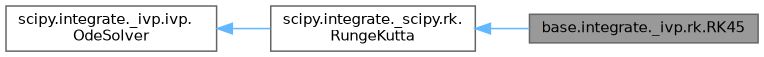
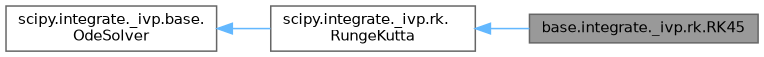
node "scipy.integrate._ivp.ivp. OdeSolver": label "scipy.integrate._ivp.ivp. OdeSolver" -> "scipy.integrate._ivp.base. OdeSolver"
node "scipy.integrate._scipy.rk. RungeKutta": label "scipy.integrate._scipy.rk. RungeKutta" -> "scipy.integrate._ivp.rk. RungeKutta"
